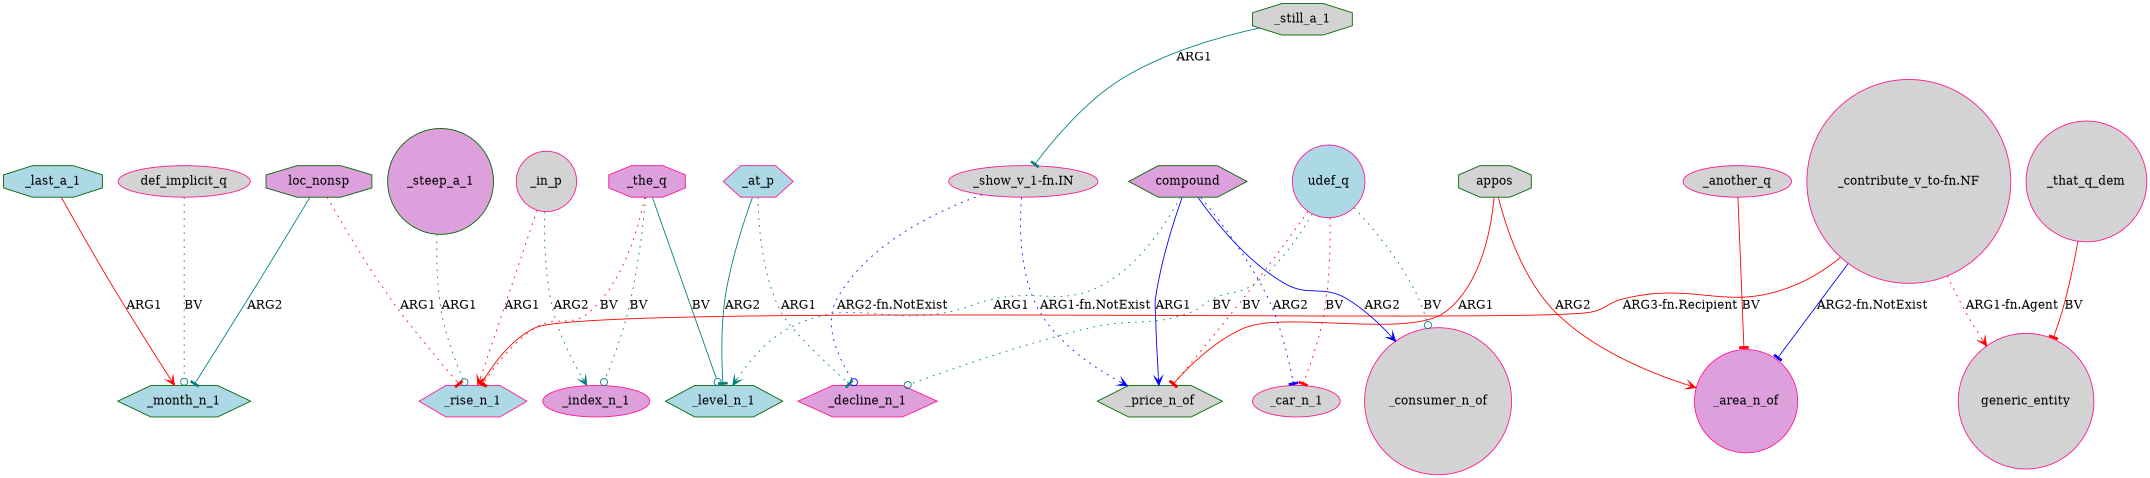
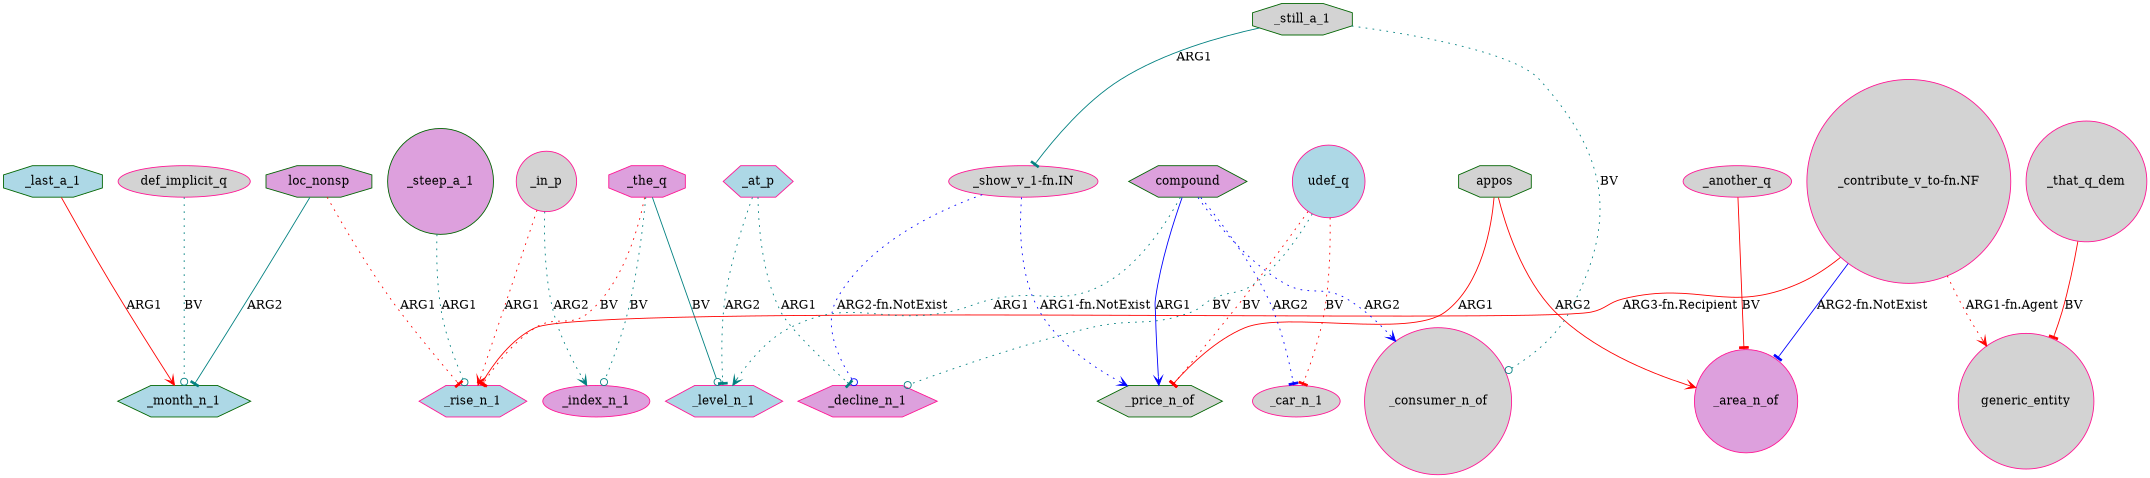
edge "udef_q" -> "_consumer_n_of": now "_still_a_1" -> "_consumer_n_of"
edge "compound" -> "_consumer_n_of": style solid -> dotted
edge "_at_p" -> "_level_n_1": style solid -> dotted
node "_level_n_1": color darkgreen -> deeppink
